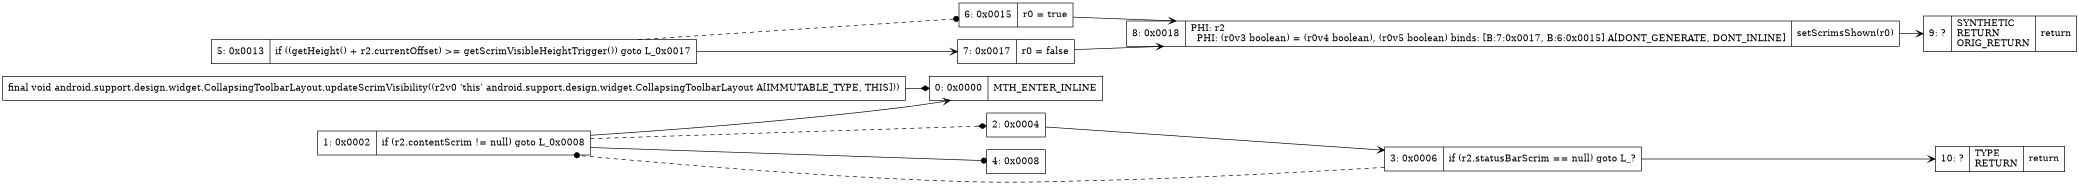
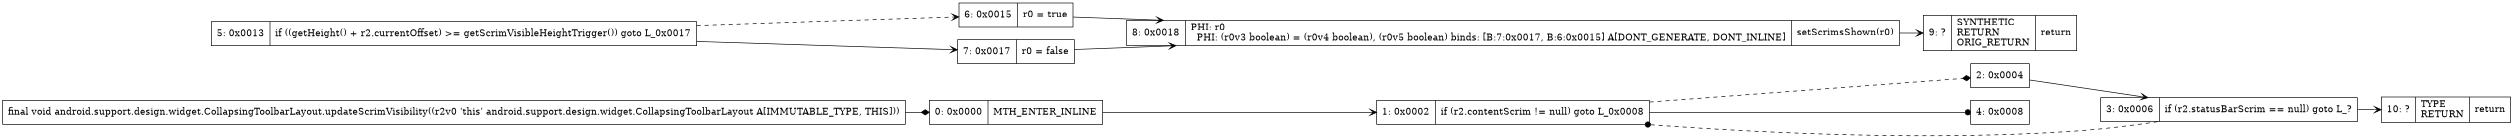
node "8: 0x0018": text "PHI: r2" -> "PHI: r0"
edge "5: 0x0013" -> "6: 0x0015": arrowhead dot -> vee
edge "1: 0x0002" -> "0: 0x0000": reversed
